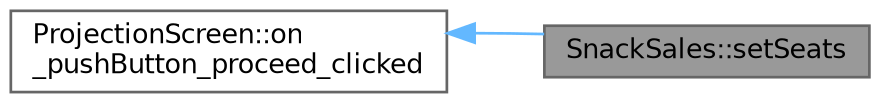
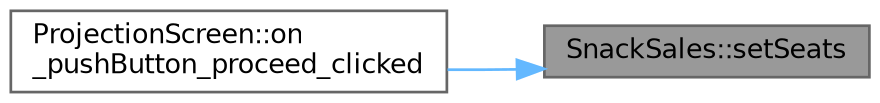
edge "SnackSales::setSeats" -> "ProjectionScreen::on _pushButton_proceed_clicked": reversed
